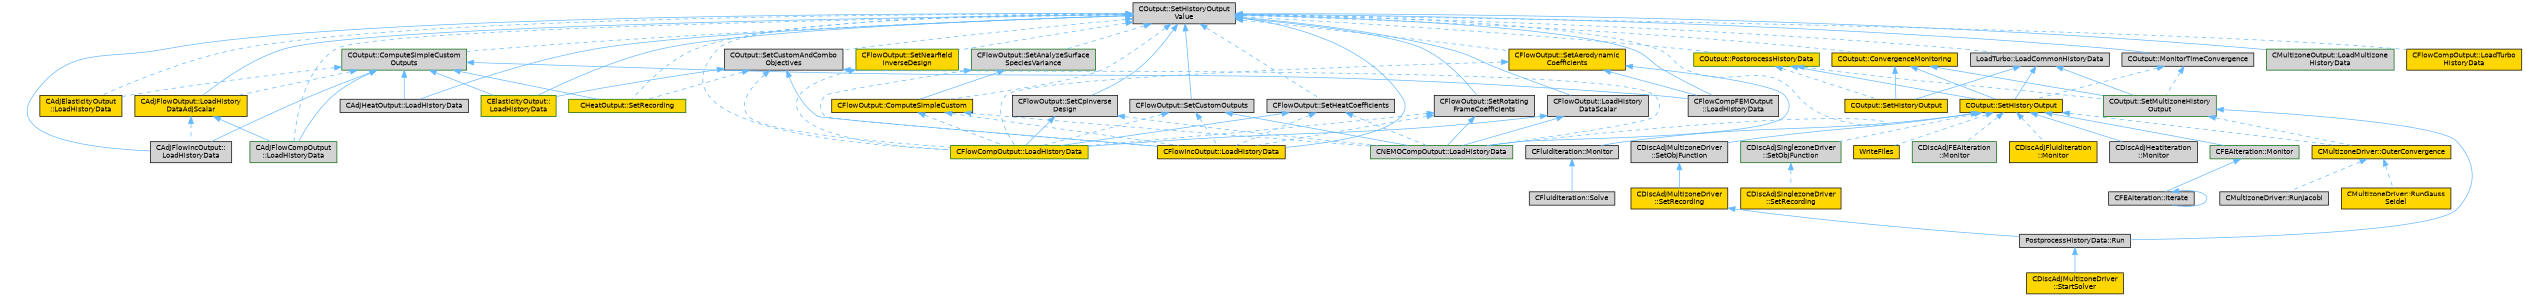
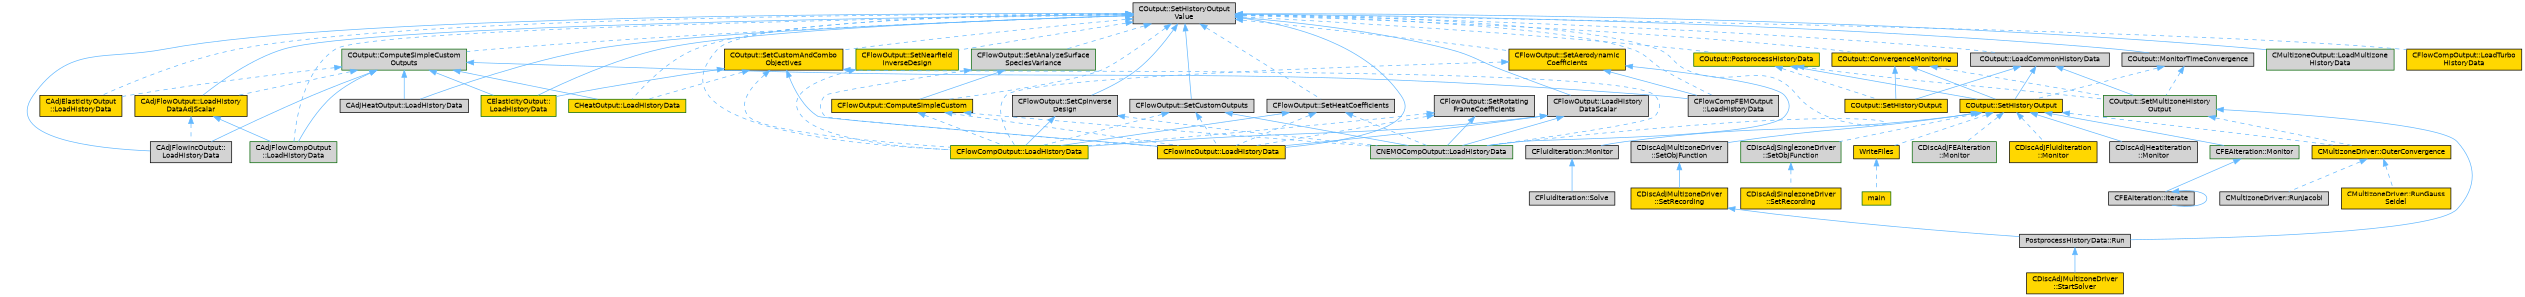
edge "CFlowCompFEMOutput ::LoadHistoryData" -> "COutput::SetHistoryOutput Value": style solid -> dashed
edge "CFlowOutput::SetRotating FrameCoefficients" -> "COutput::SetHistoryOutput Value": removed
node "COutput::SetCustomAndCombo Objectives": fillcolor lightgrey -> gold
node "LoadTurbo::LoadCommonHistoryData": label "LoadTurbo::LoadCommonHistoryData" -> "COutput::LoadCommonHistoryData"
edge "COutput::SetMultizoneHistory Output" -> "COutput::ConvergenceMonitoring": style solid -> dashed
node "CHeatOutput::SetRecording": label "CHeatOutput::SetRecording" -> "CHeatOutput::LoadHistoryData"
edge "CFlowIncOutput::LoadHistoryData" -> "CFlowOutput::LoadHistory DataScalar": added
node "main": added
